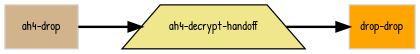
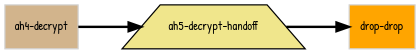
node "ah4-drop": label "ah4-drop" -> "ah4-decrypt"
node "ah4-decrypt-handoff": label "ah4-decrypt-handoff" -> "ah5-decrypt-handoff"
